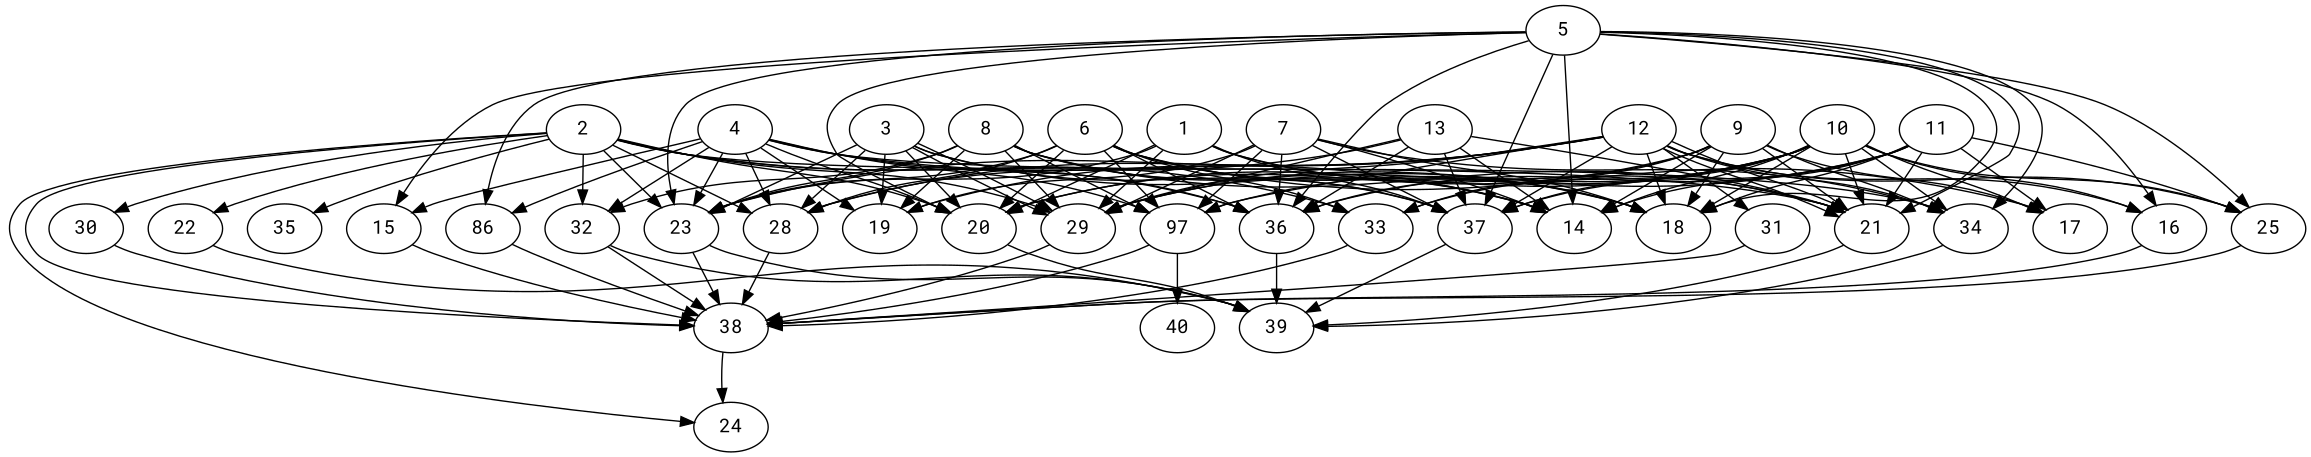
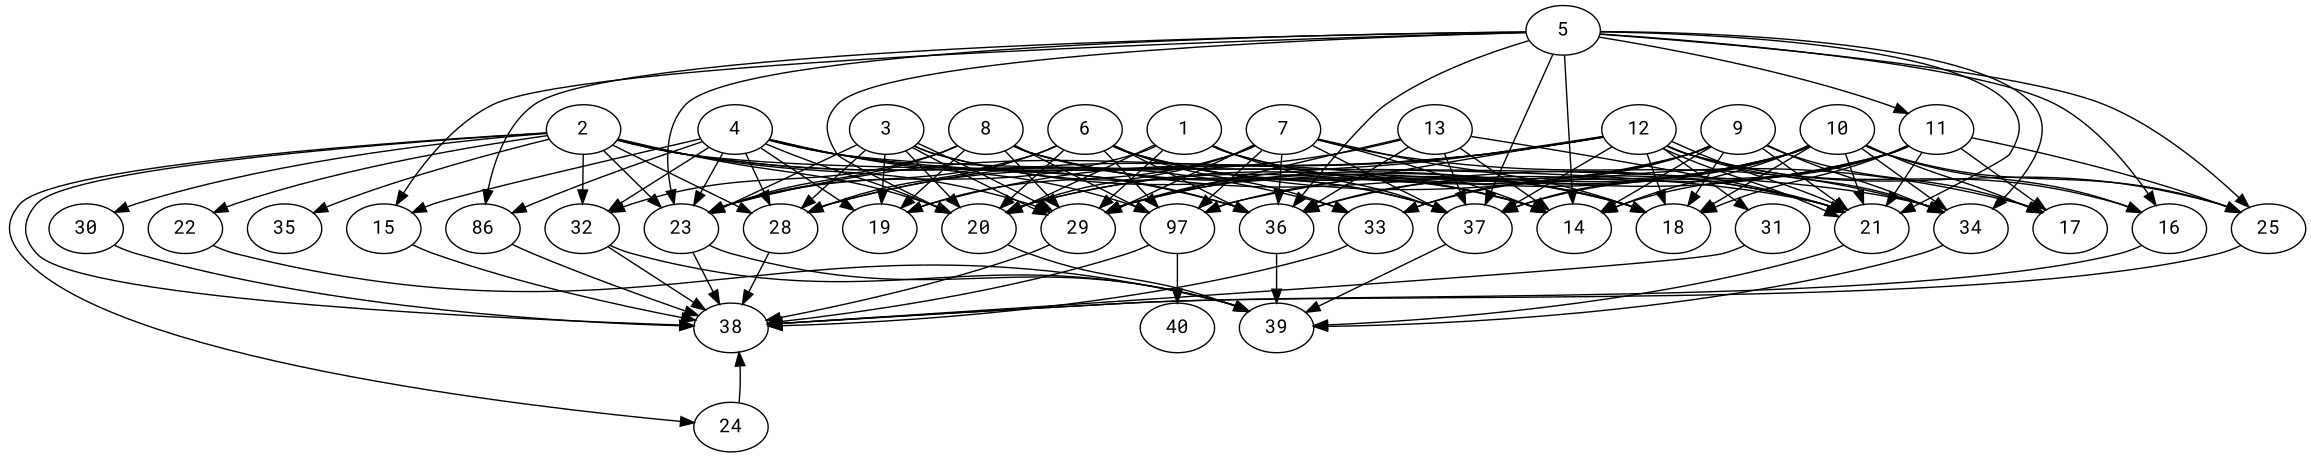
edge "5" -> "18": now "5" -> "11"
edge "7" -> "20": added
edge "38" -> "24": reversed
